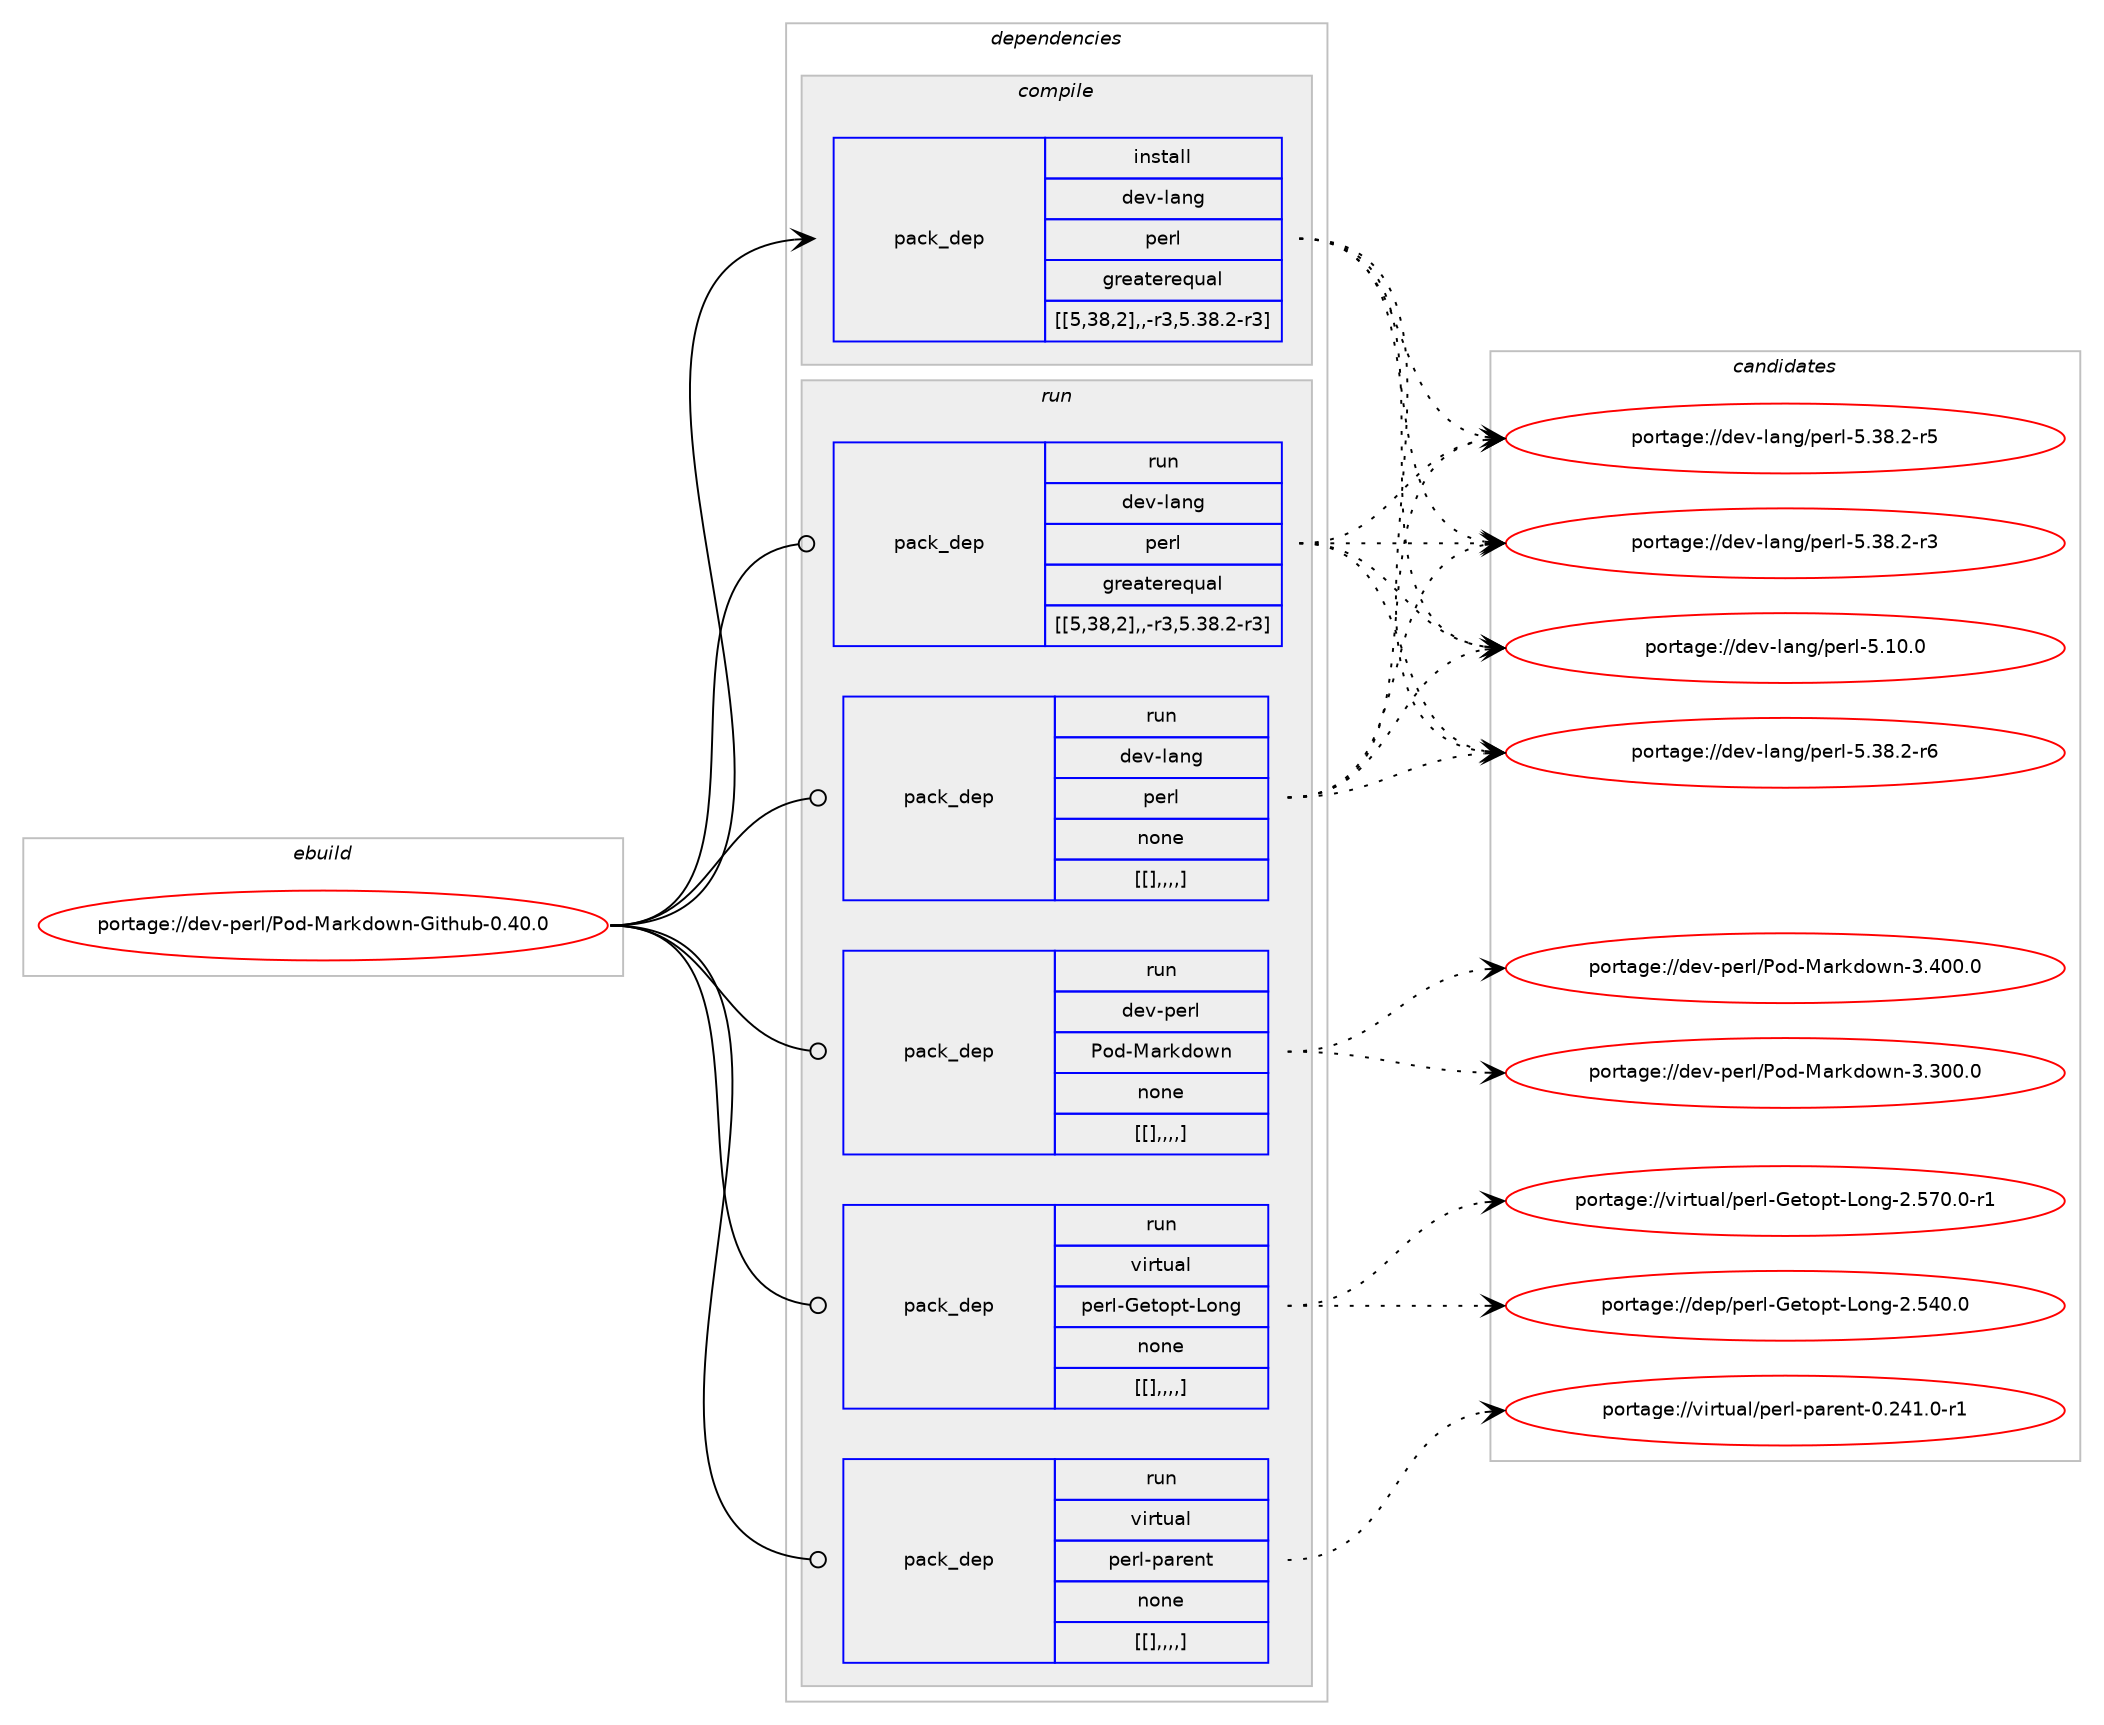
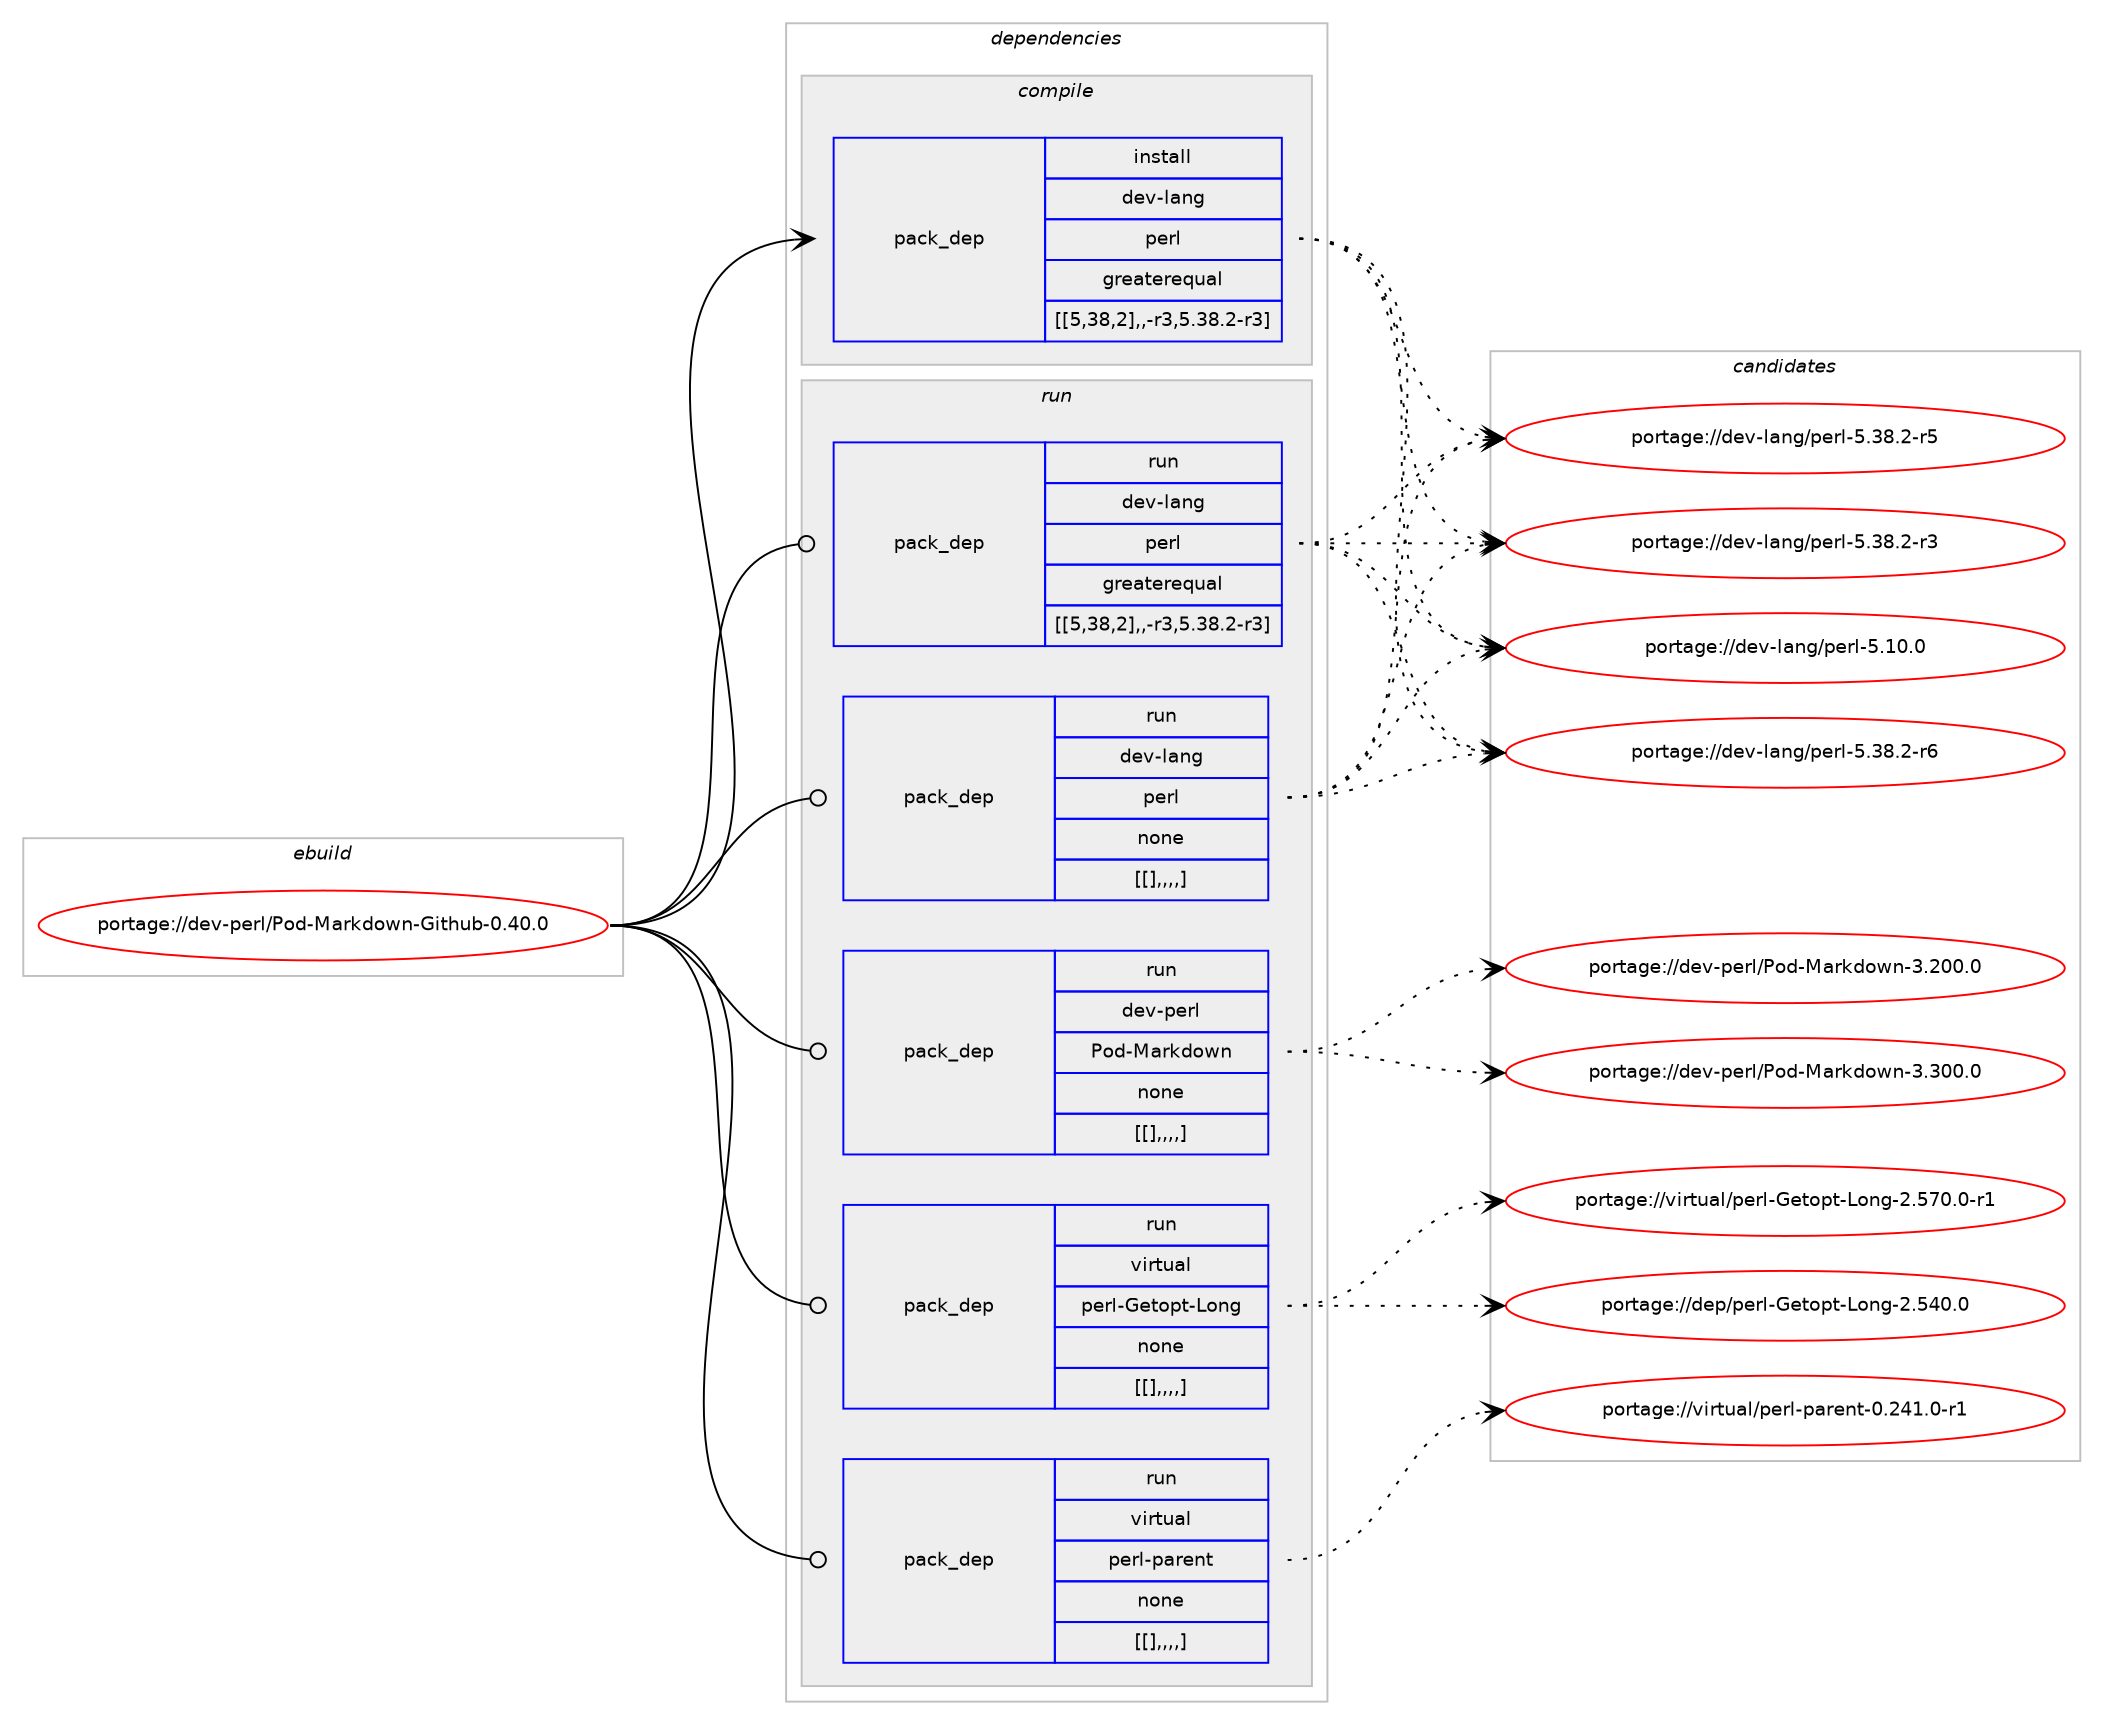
node "portage://dev-perl/Pod-Markdown-3.400.0": label "portage://dev-perl/Pod-Markdown-3.400.0" -> "portage://dev-perl/Pod-Markdown-3.200.0"
